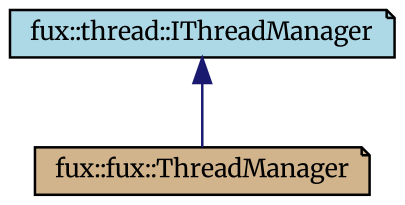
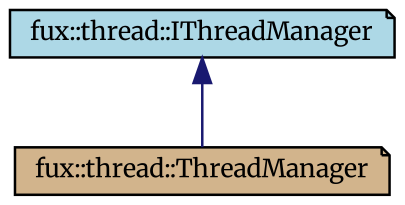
node "fux::fux::ThreadManager": label "fux::fux::ThreadManager" -> "fux::thread::ThreadManager"
